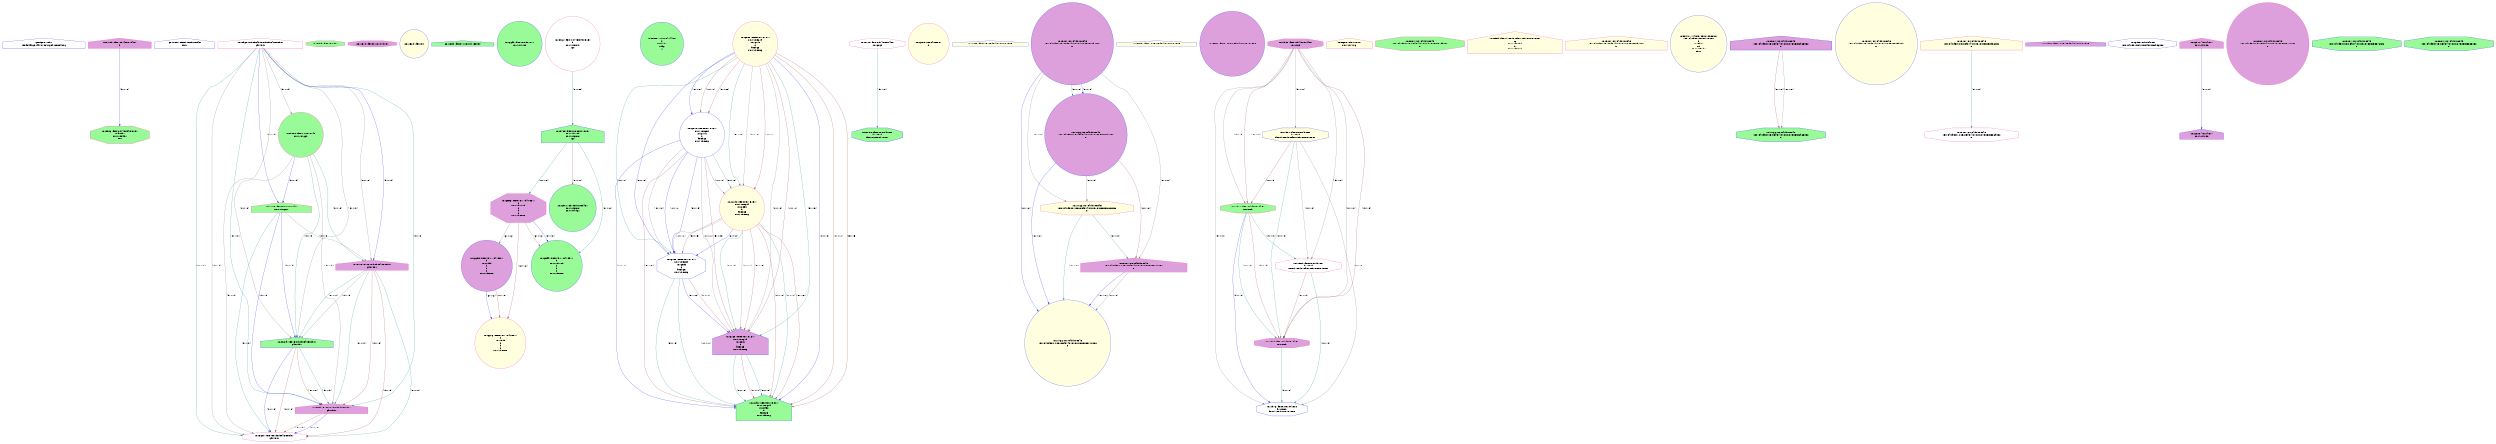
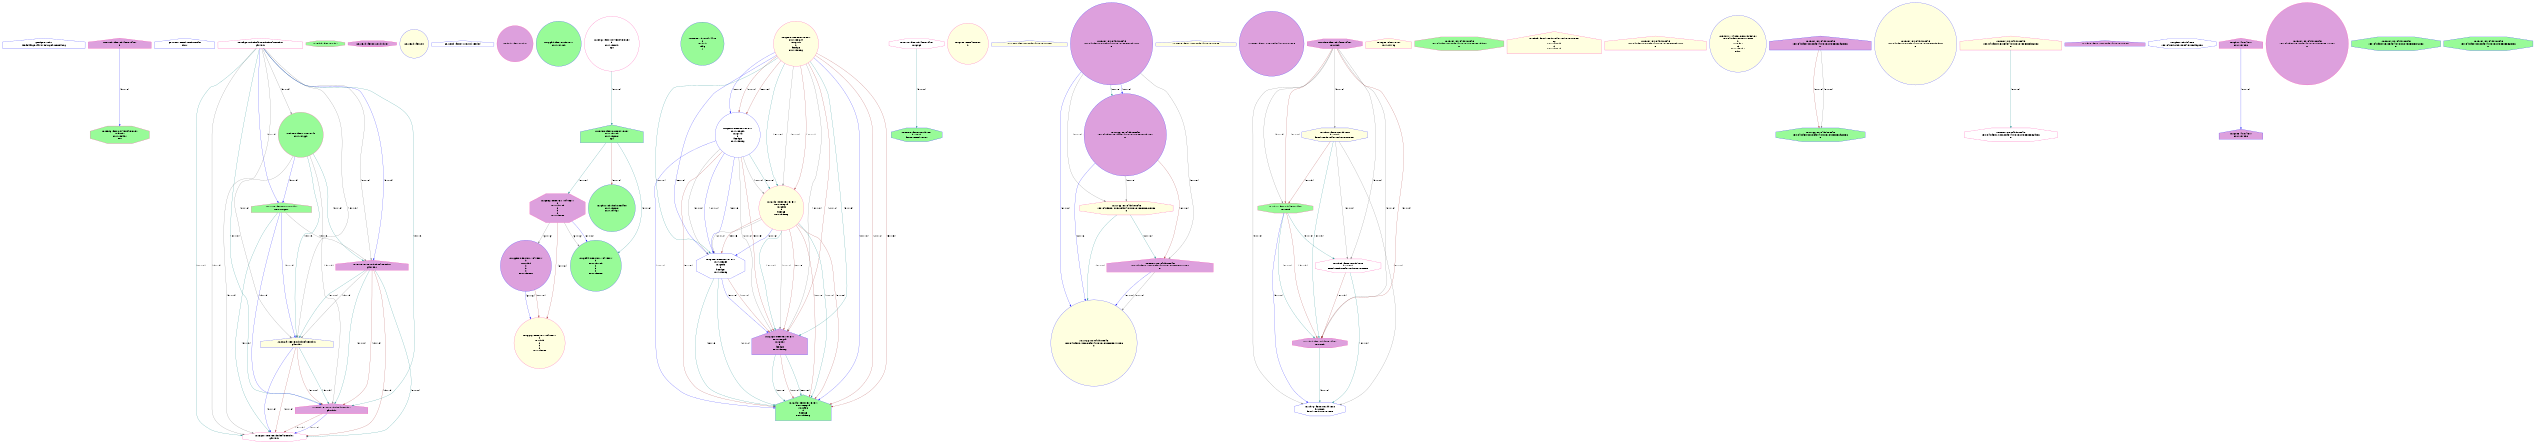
node "6844580.GetCurrentThreadId": fillcolor palegreen -> white
node "4250204.GetVersion": added
node "4245469.LeaveCriticalSection 6917004": fillcolor palegreen -> lightyellow
